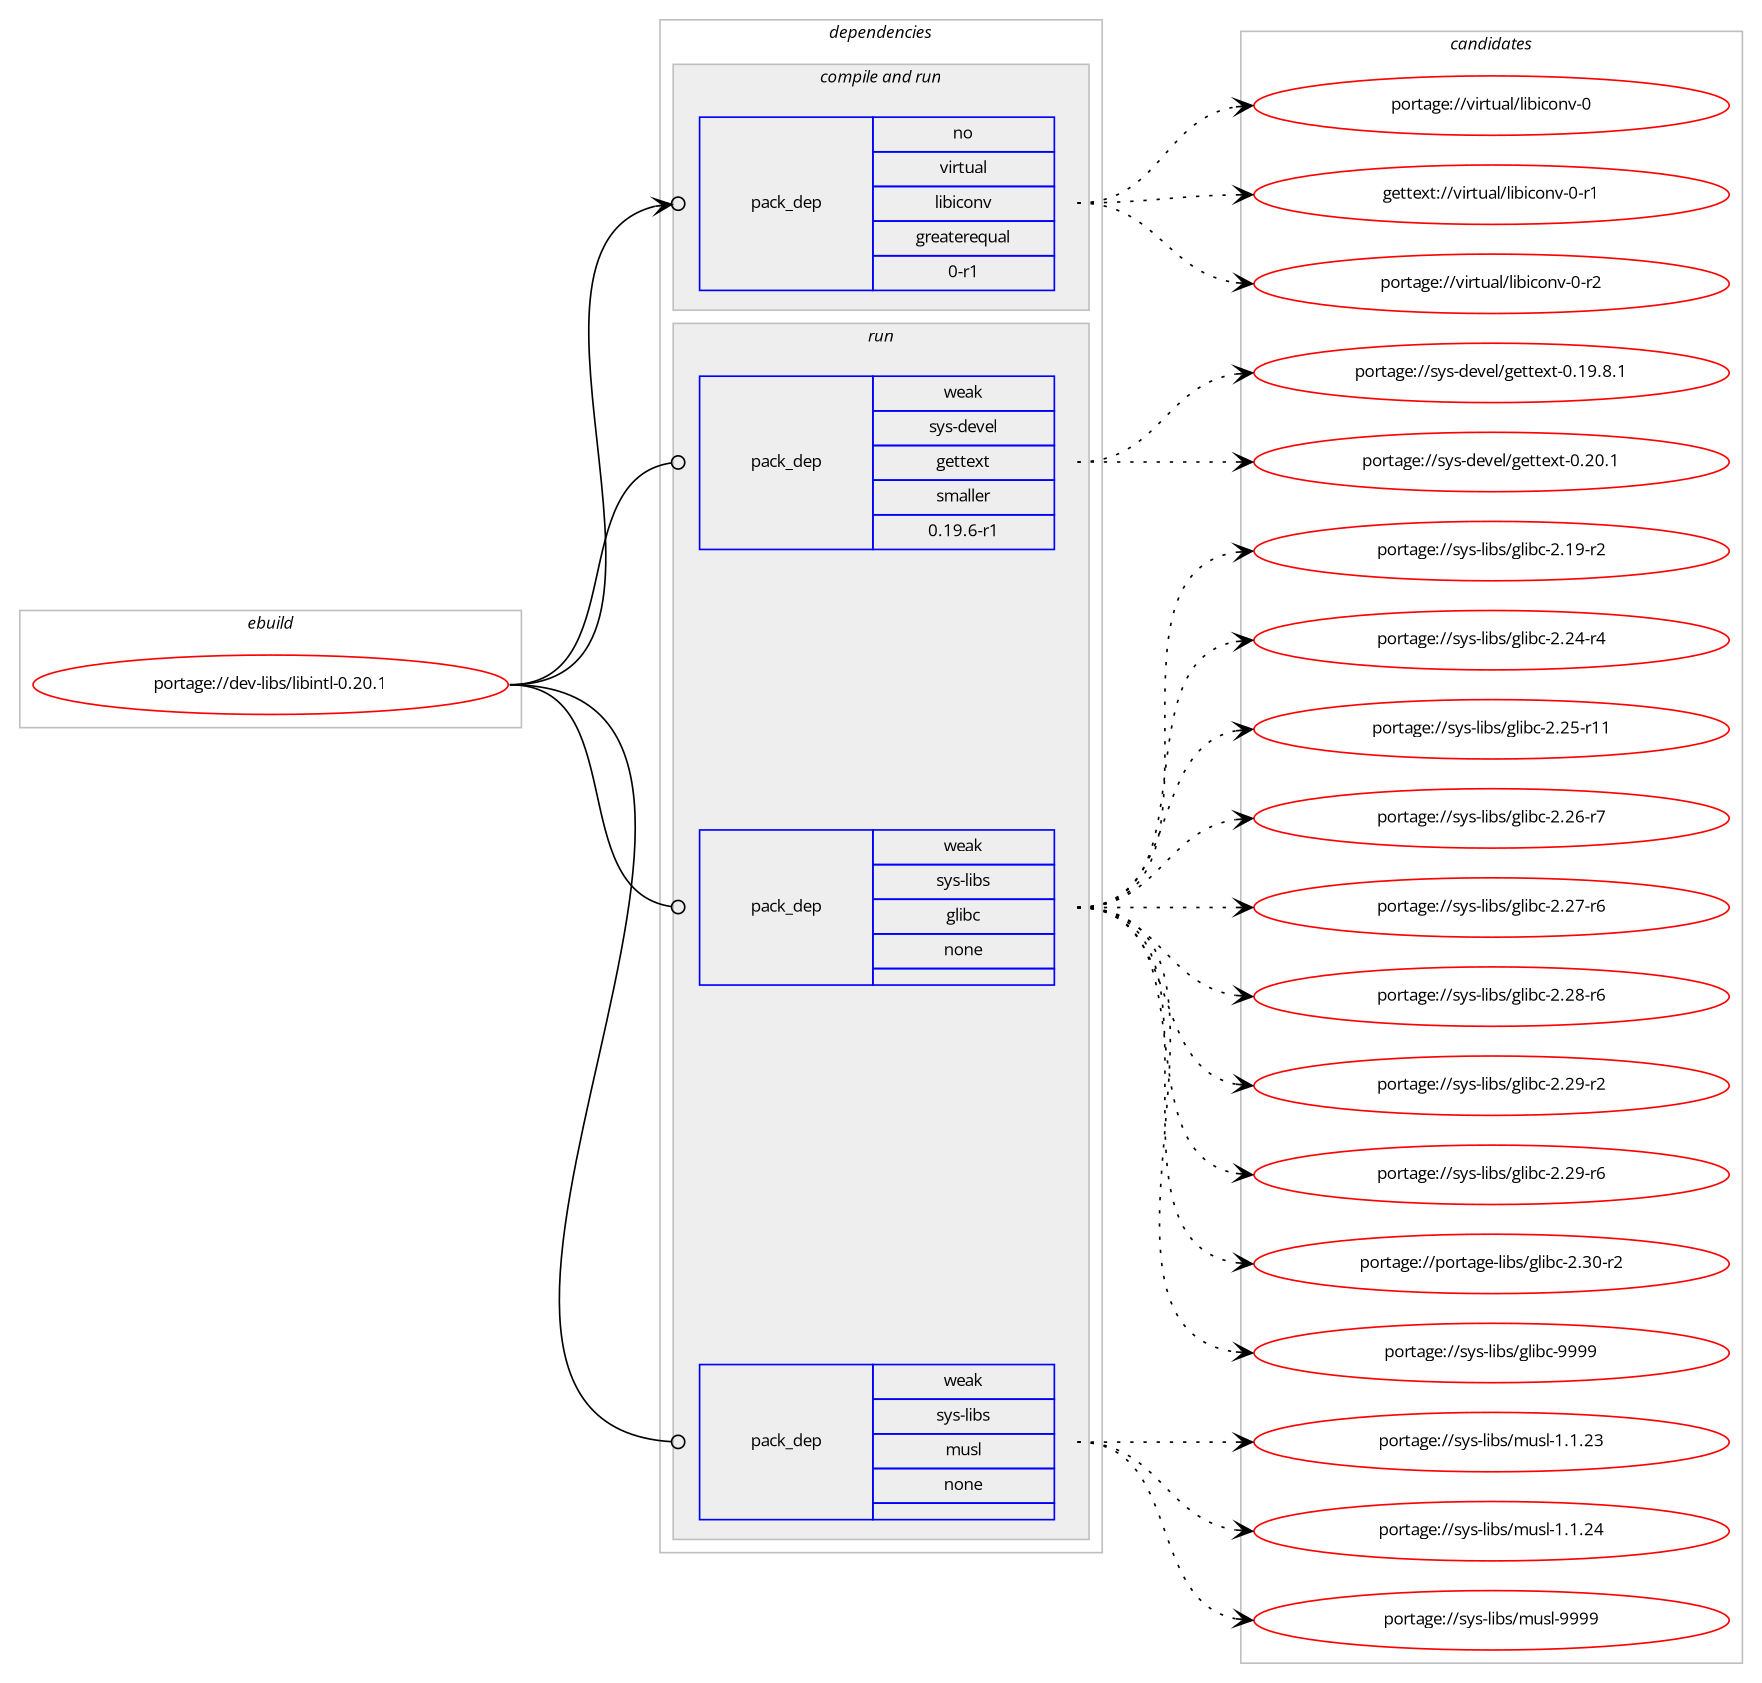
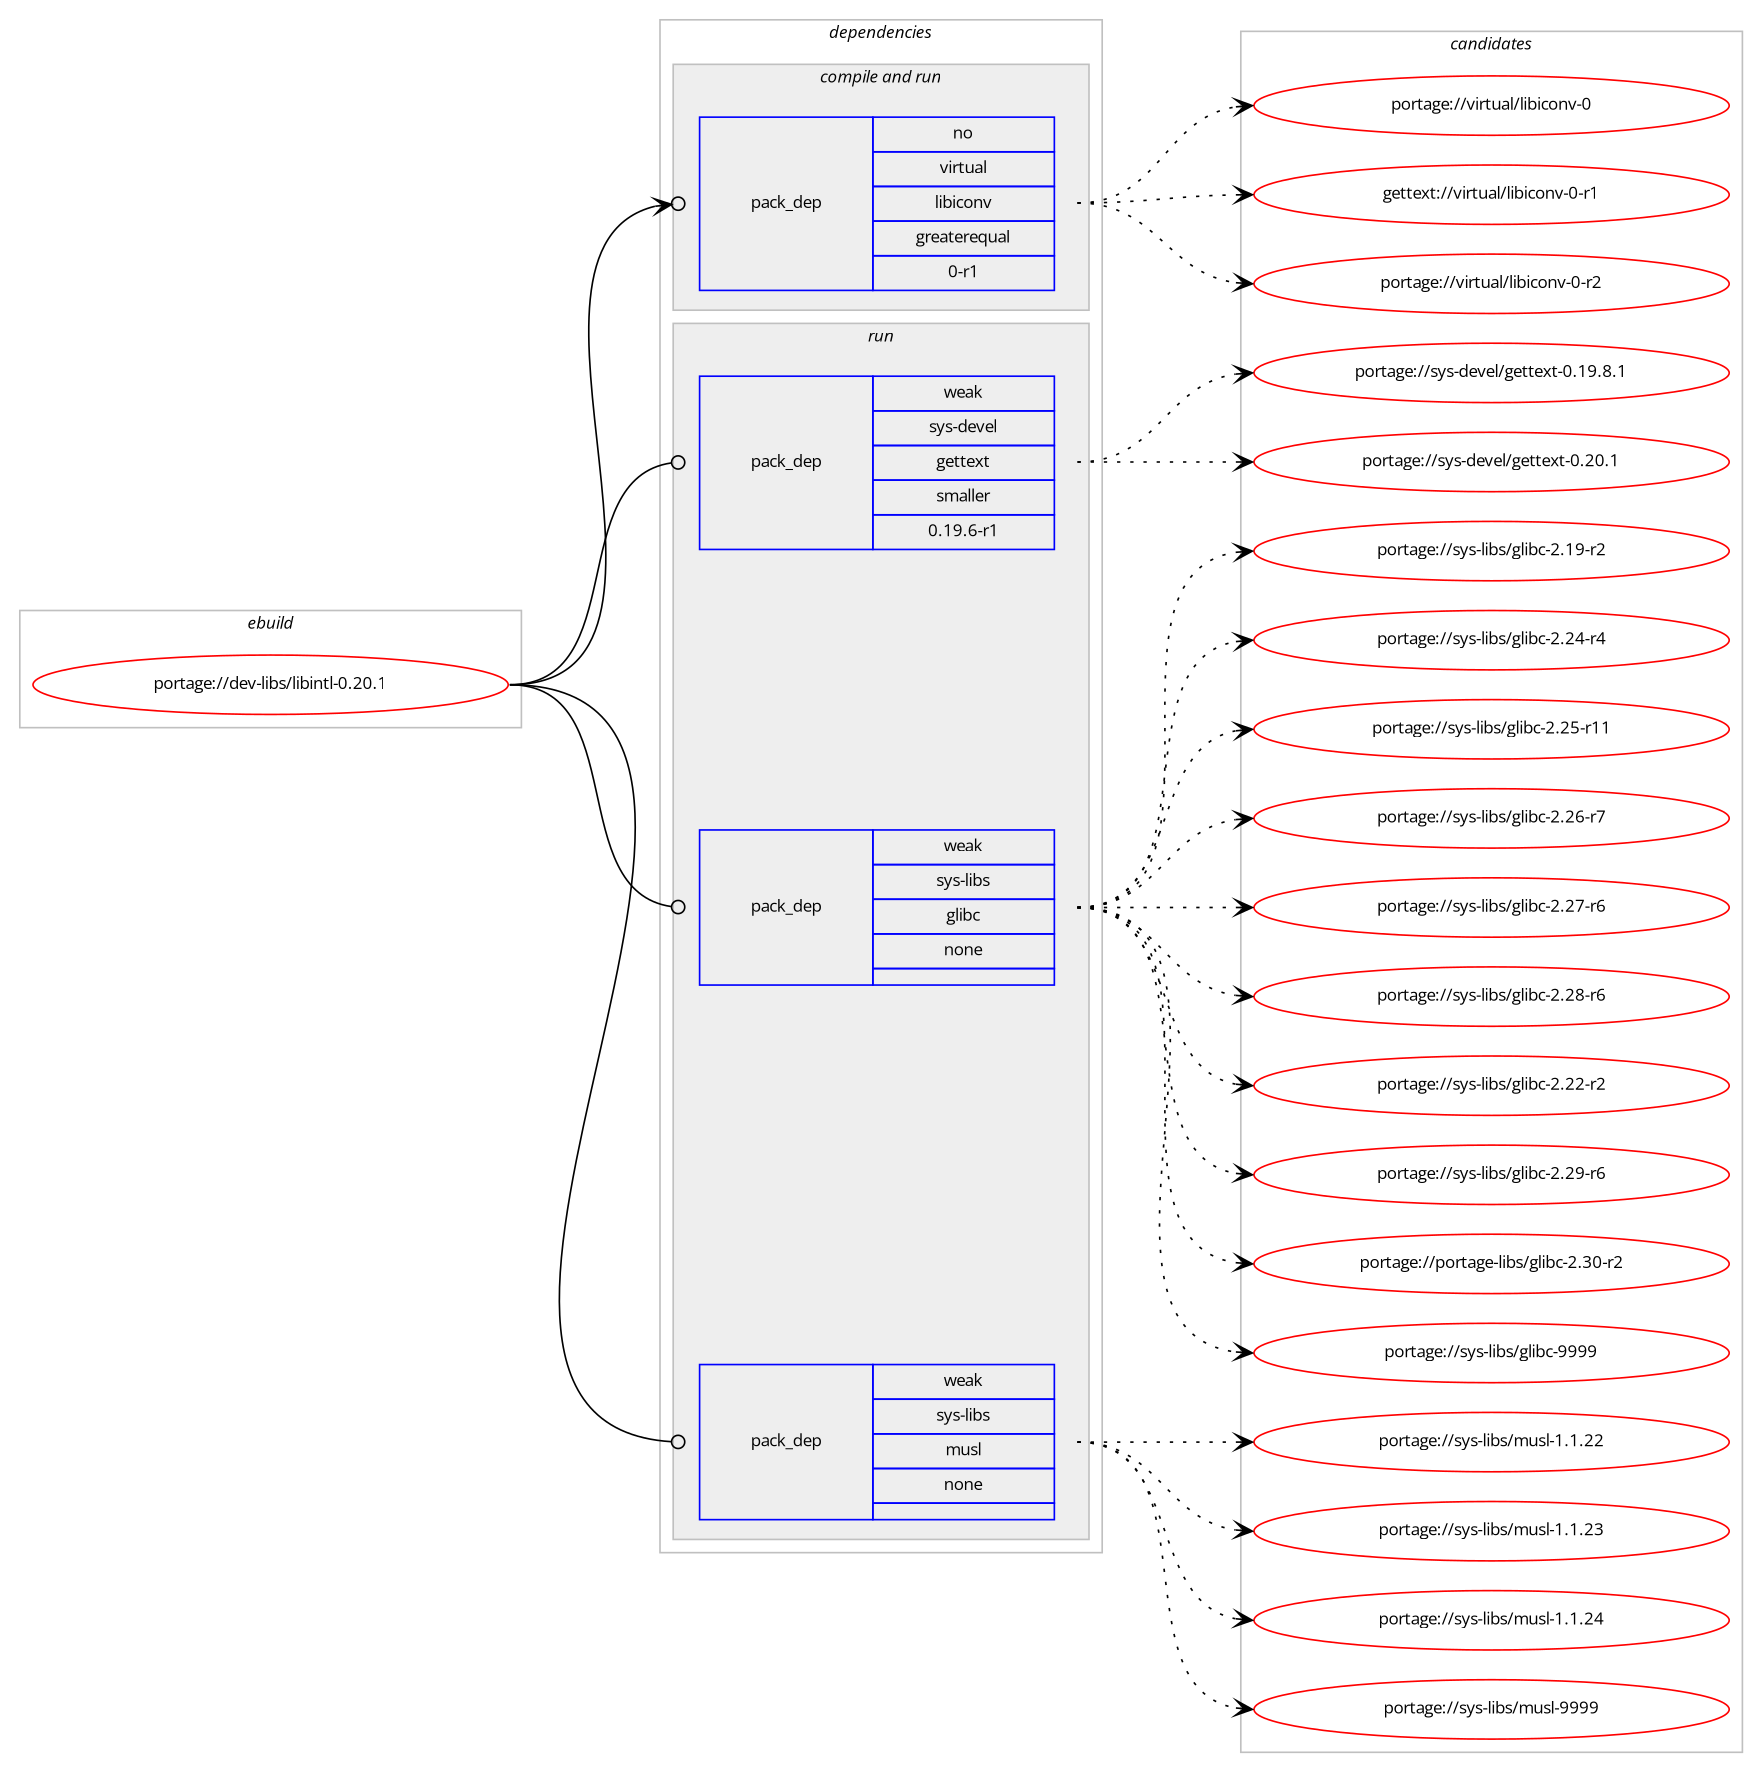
node "portage://sys-libs/glibc-2.29-r2": label "portage://sys-libs/glibc-2.29-r2" -> "portage://sys-libs/glibc-2.22-r2"
node "portage://sys-libs/musl-1.1.22": added
